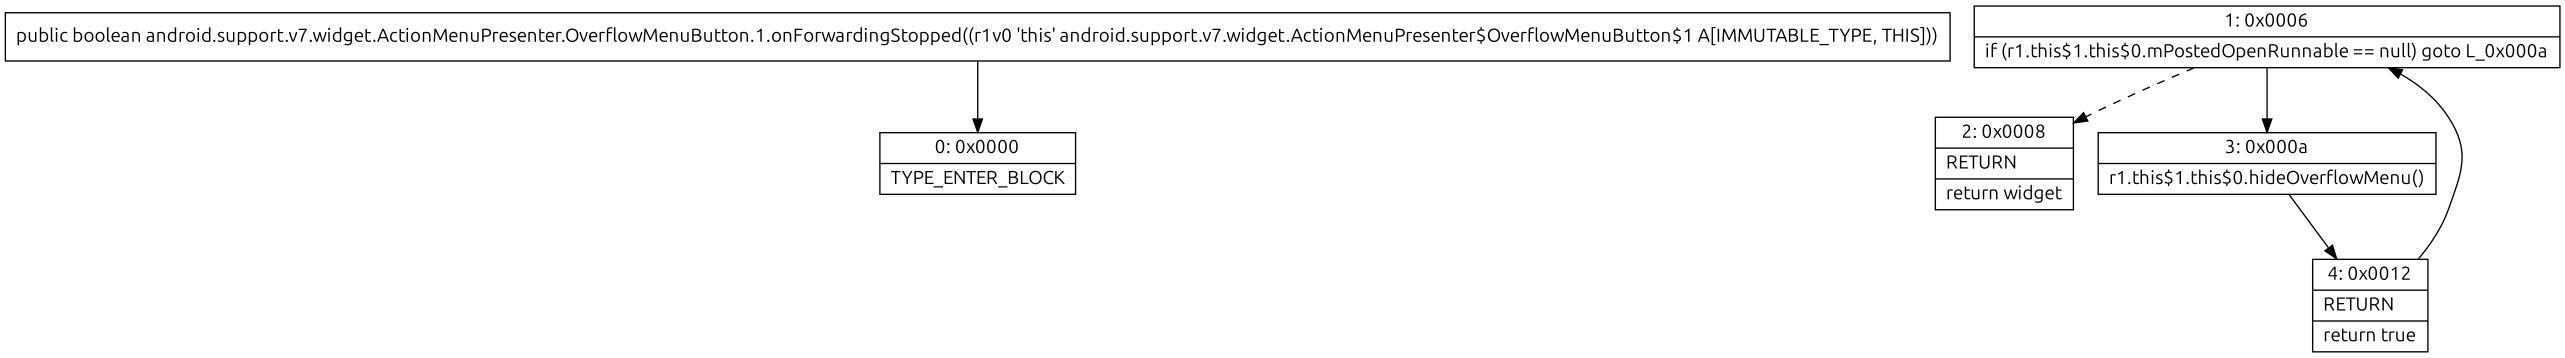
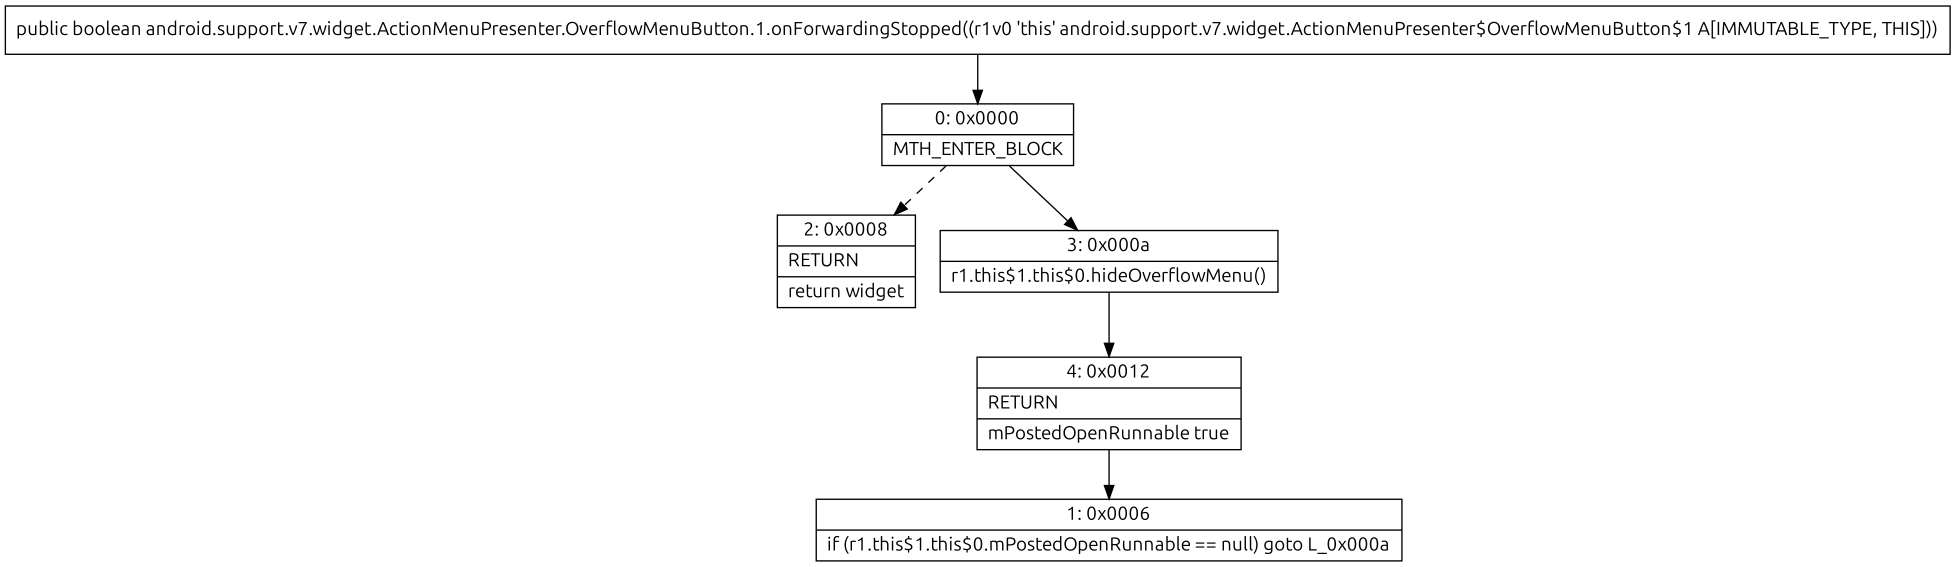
edge "1: 0x0006" -> "2: 0x0008": now "0: 0x0000" -> "2: 0x0008"
edge "1: 0x0006" -> "3: 0x000a": now "0: 0x0000" -> "3: 0x000a"
node "0: 0x0000": text "TYPE_ENTER_BLOCK" -> "MTH_ENTER_BLOCK"
node "4: 0x0012": text "return true" -> "mPostedOpenRunnable true"
